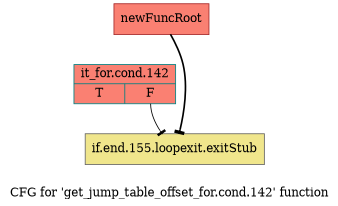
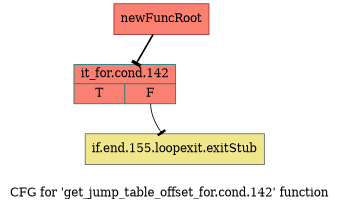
edge "newFuncRoot" -> "if.end.155.loopexit.exitStub": now "newFuncRoot" -> "it_for.cond.142"
